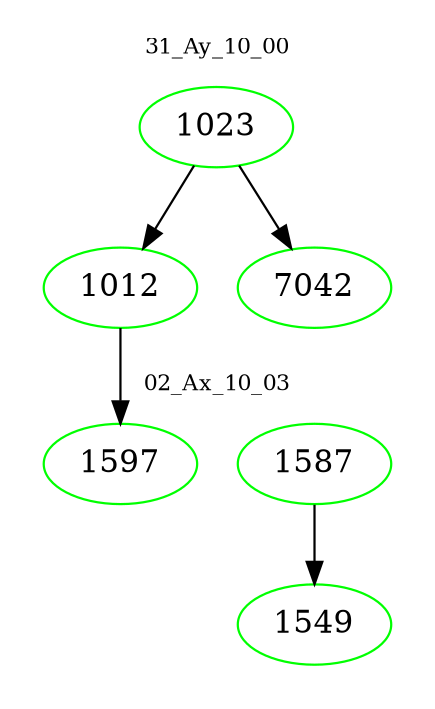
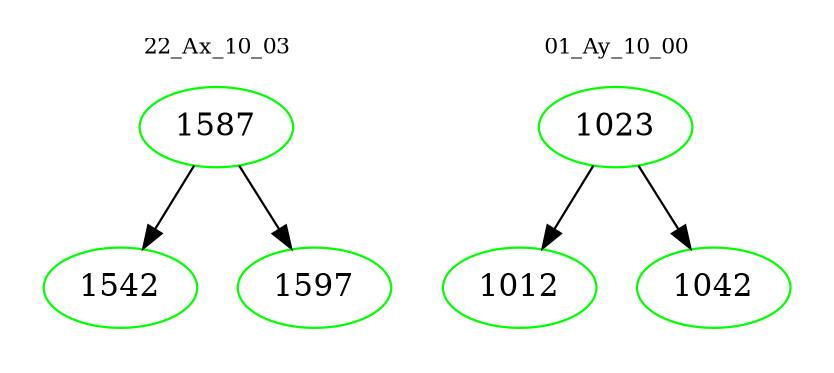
cluster "31_Ay_10_00": label "31_Ay_10_00" -> "01_Ay_10_00"
node "7042": label "7042" -> "1042"
edge "1012" -> "1597": now "1587" -> "1597"
cluster "02_Ax_10_03": label "02_Ax_10_03" -> "22_Ax_10_03"
node "1549": label "1549" -> "1542"
